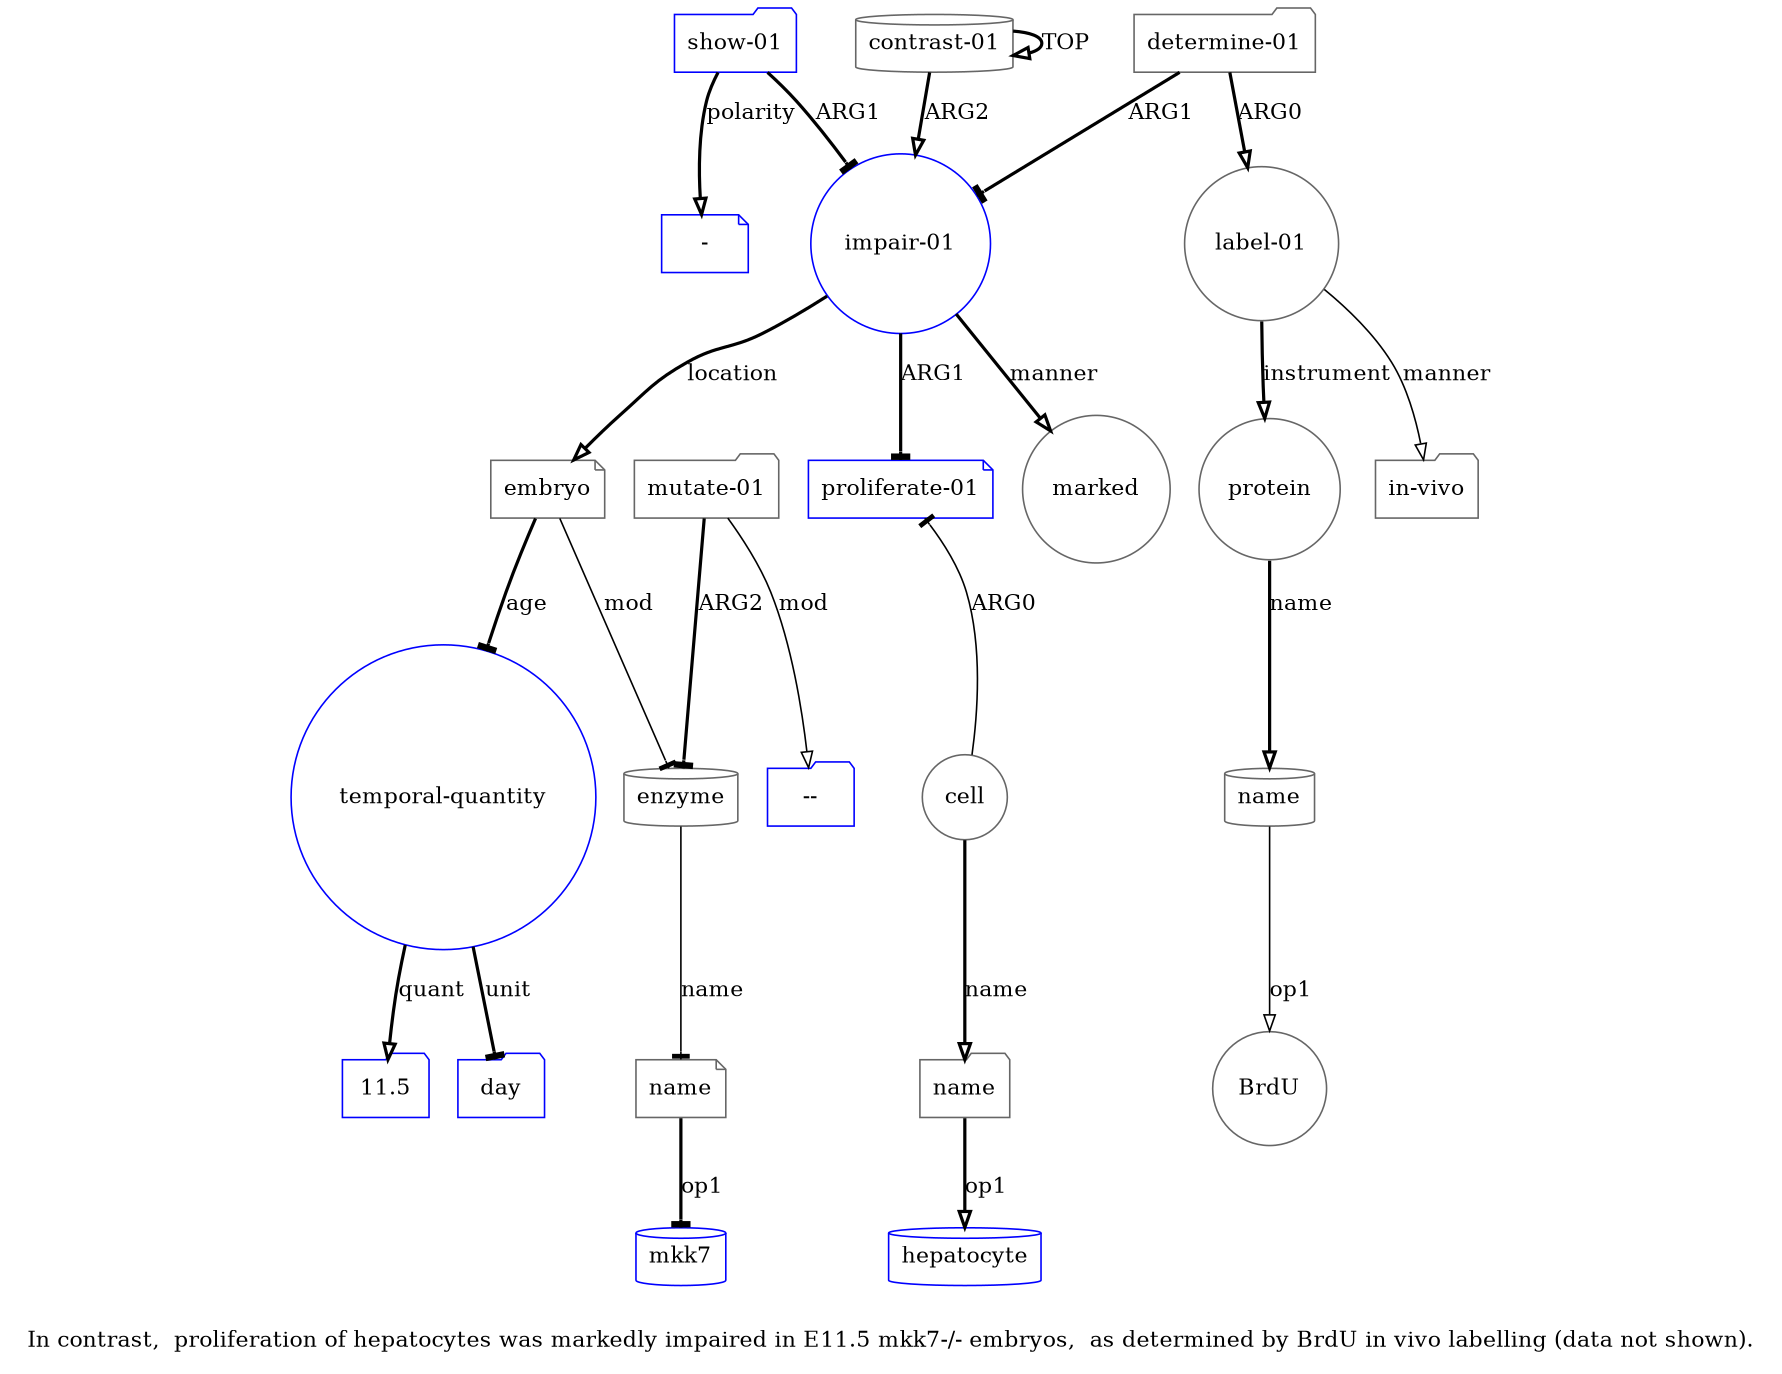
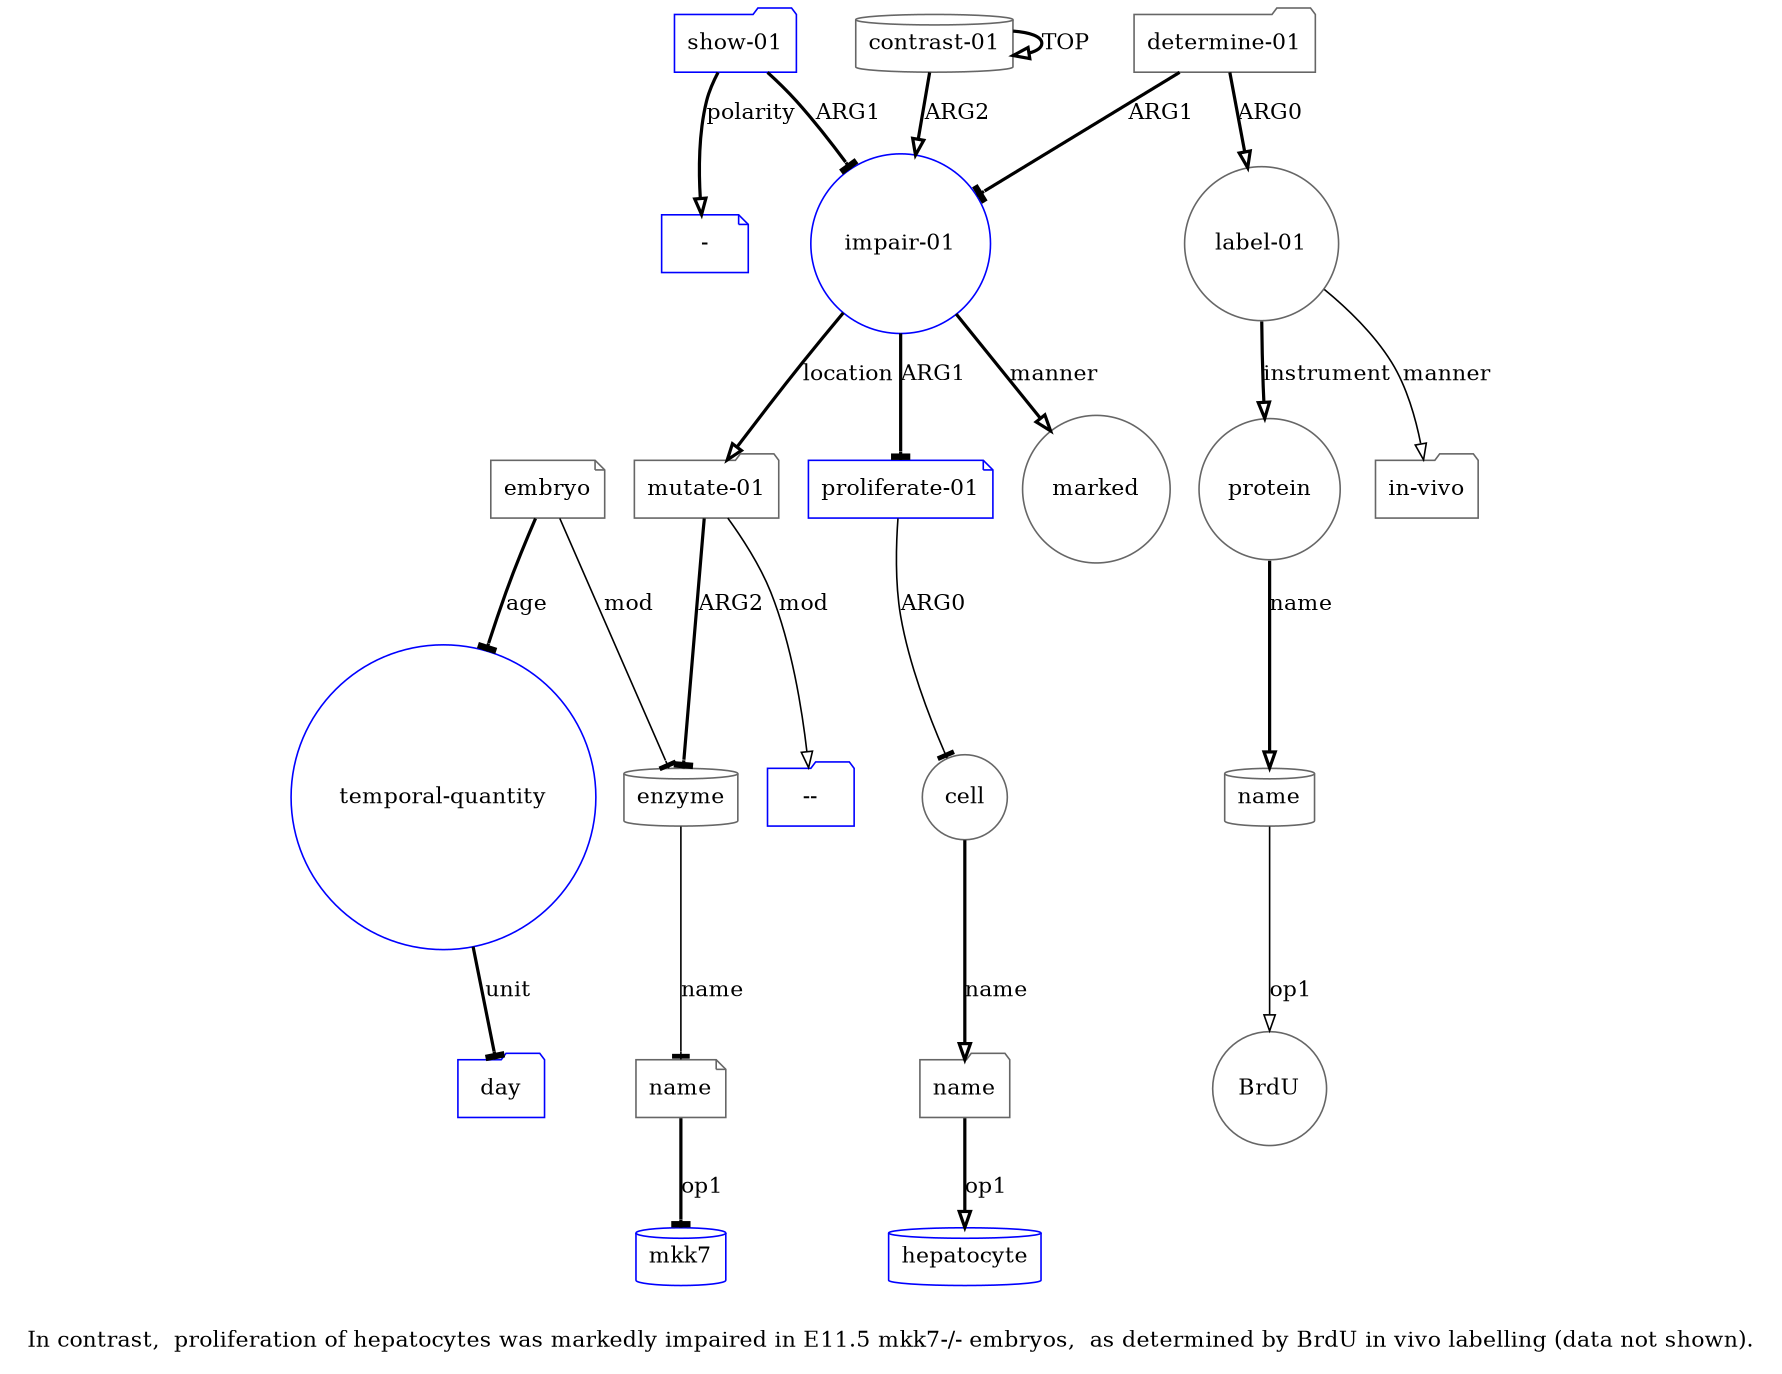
edge "impair-01" -> "embryo": now "impair-01" -> "mutate-01"
edge "cell" -> "proliferate-01": reversed
node "11.5": removed
